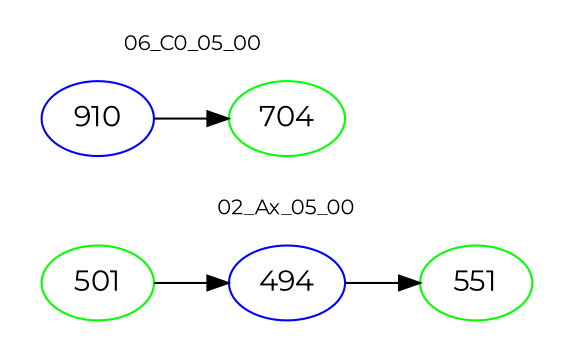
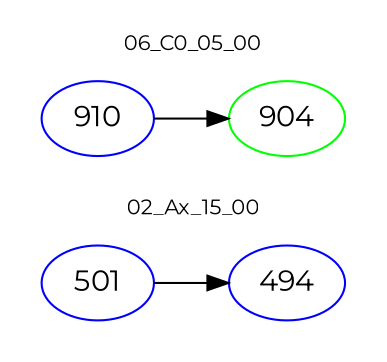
node "704": label "704" -> "904"
cluster "02_Ax_05_00": label "02_Ax_05_00" -> "02_Ax_15_00"
node "501": color green -> blue
node "551": removed
